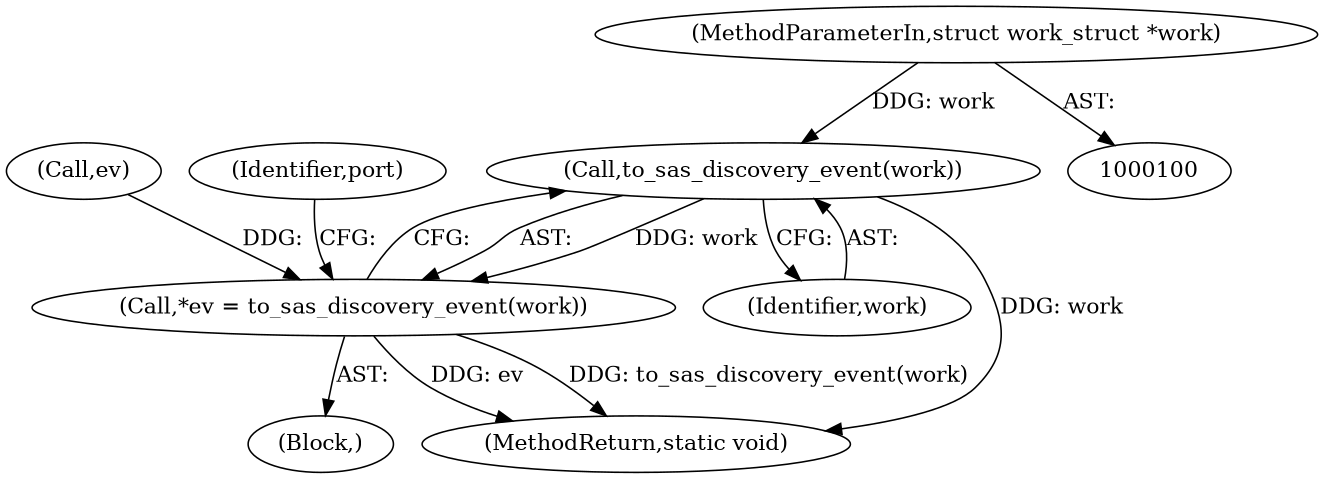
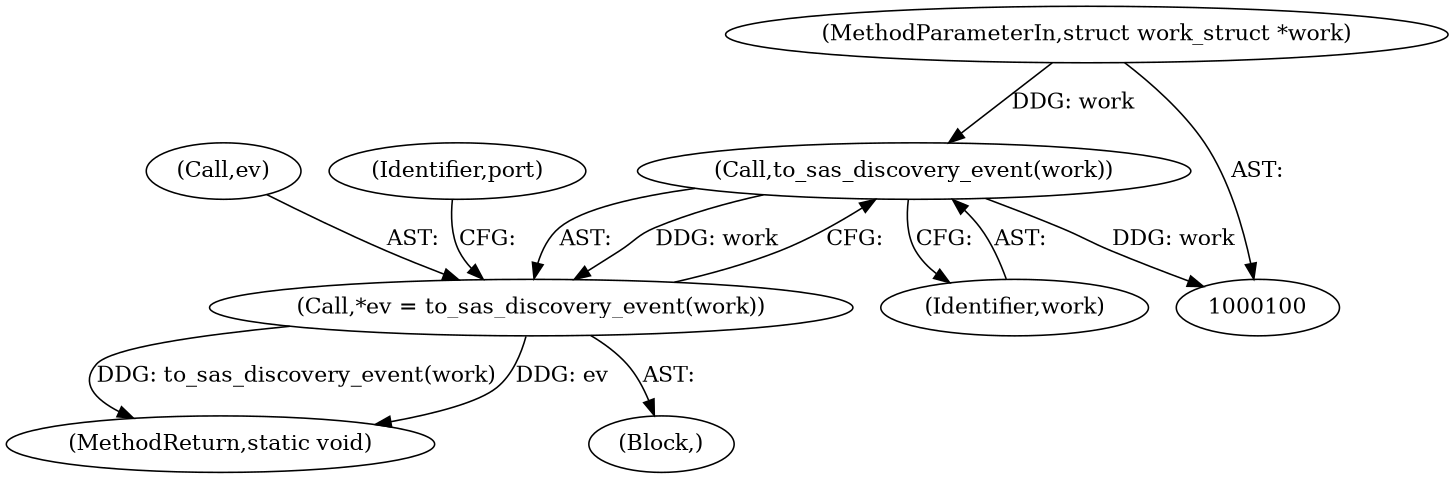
edge "(Call,ev)" -> "(Call,*ev = to_sas_discovery_event(work))": label "DDG: " -> "AST: "
edge "(Call,to_sas_discovery_event(work))" -> "(MethodReturn,static void)": now "(Call,to_sas_discovery_event(work))" -> "1000100"
